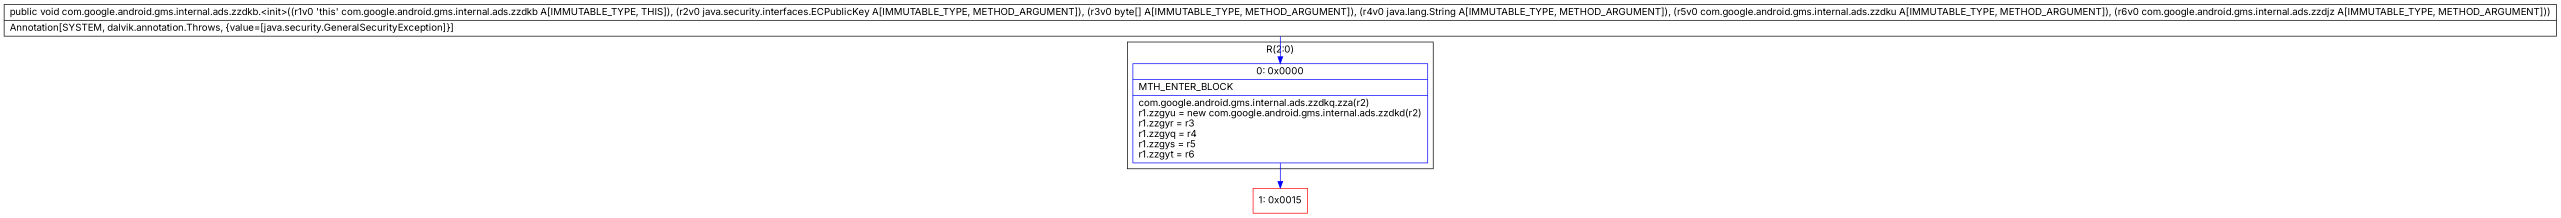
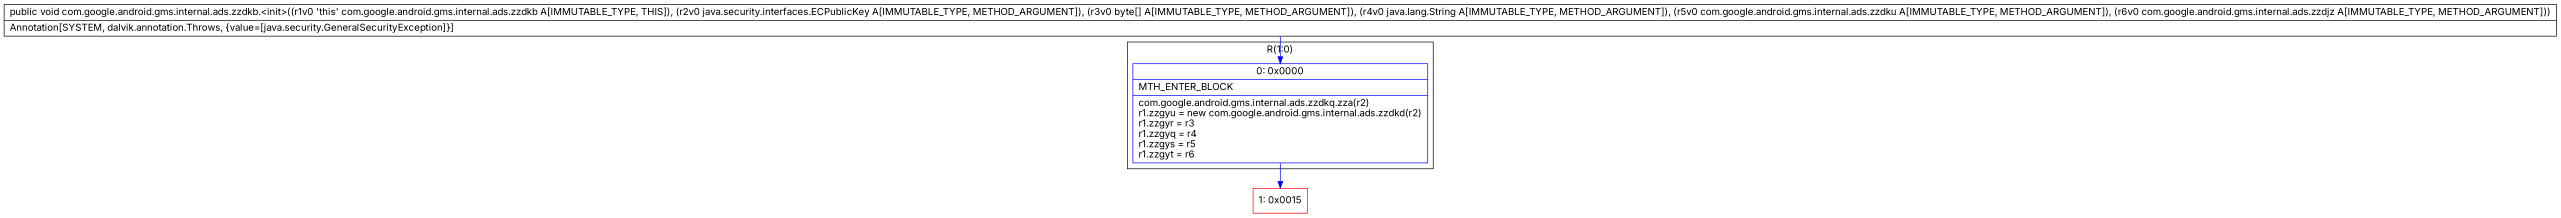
cluster "R(2:0)": label "R(2:0)" -> "R(1:0)"
